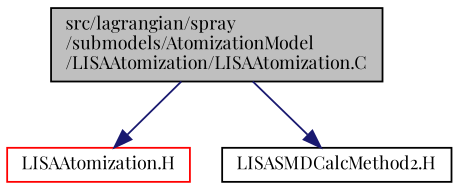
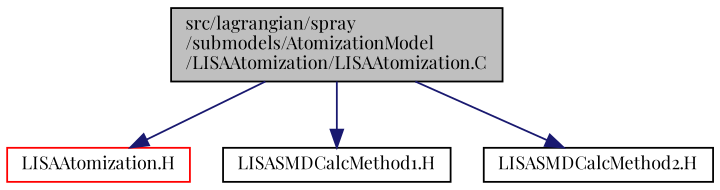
node "LISASMDCalcMethod1.H": added
